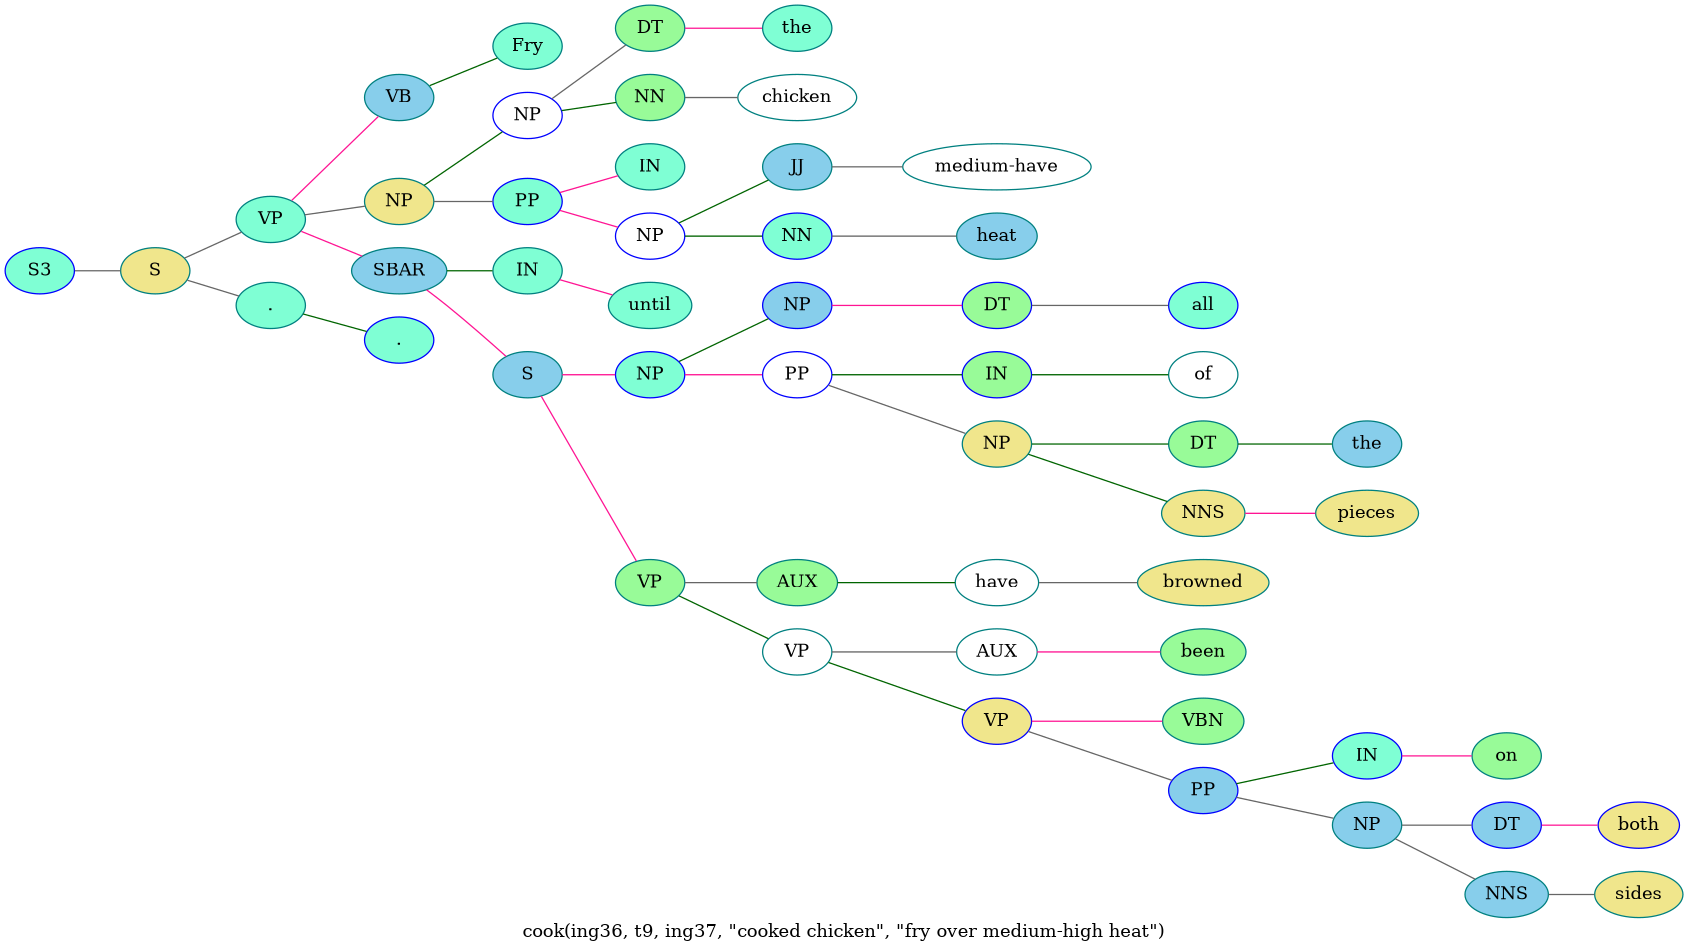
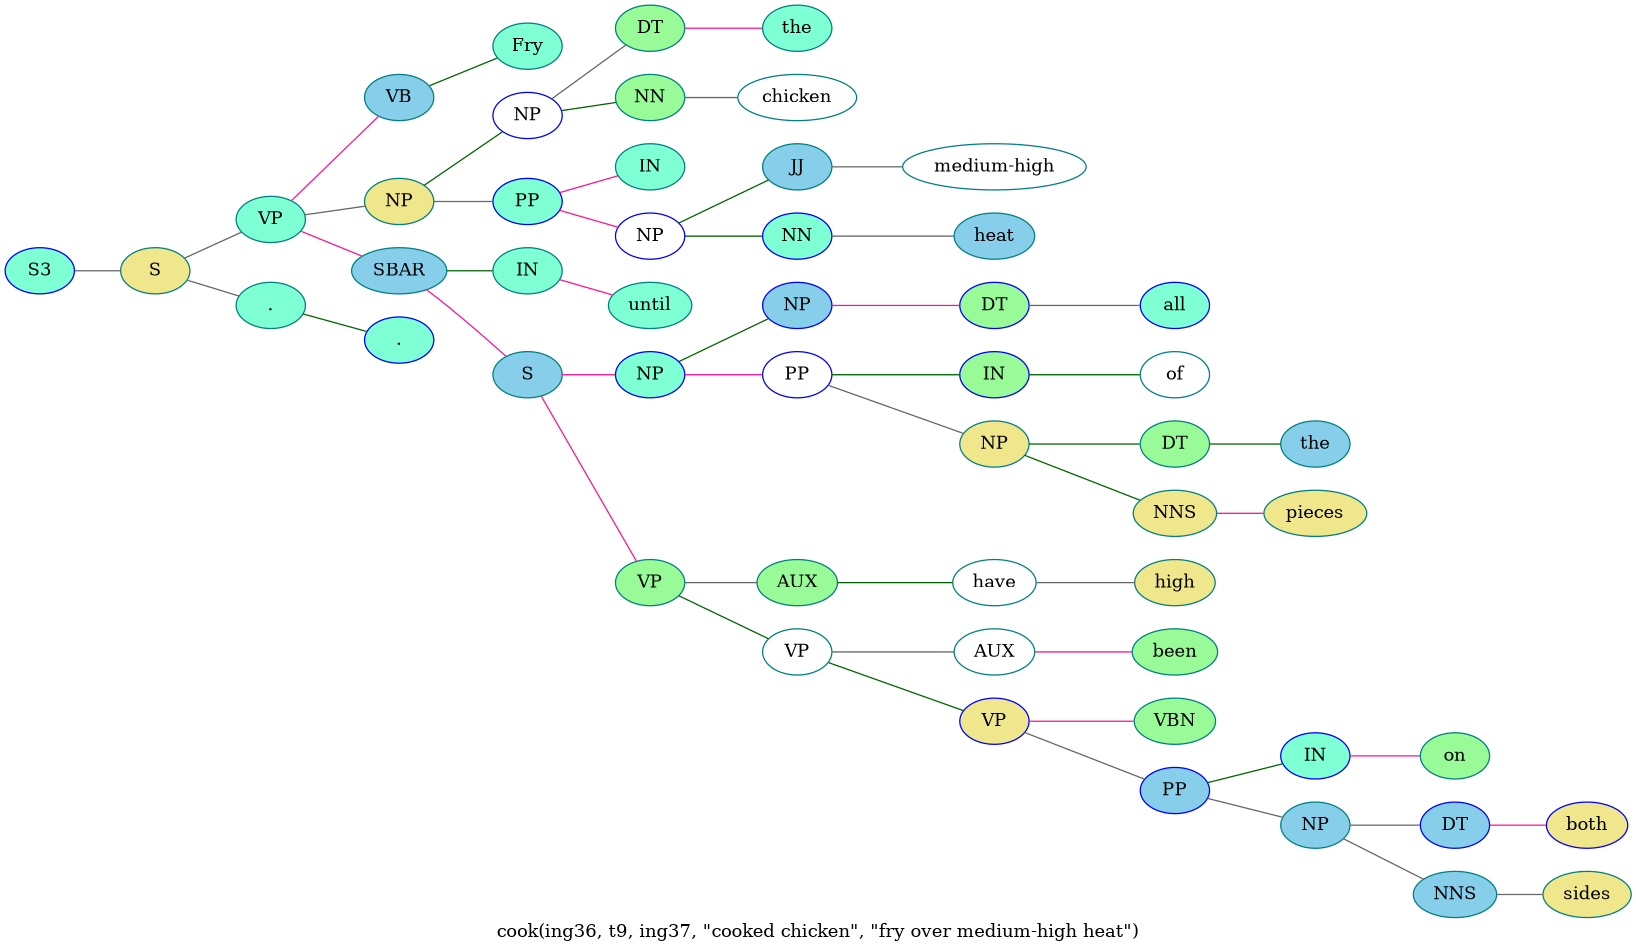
node "medium-have": label "medium-have" -> "medium-high"
node "browned": label "browned" -> "high"
